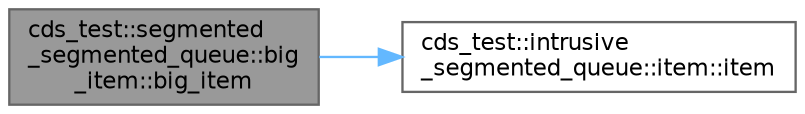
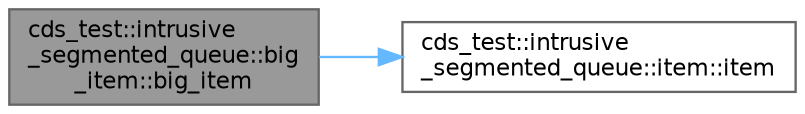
node "cds_test::segmented _segmented_queue::big _item::big_item": label "cds_test::segmented _segmented_queue::big _item::big_item" -> "cds_test::intrusive _segmented_queue::big _item::big_item"
